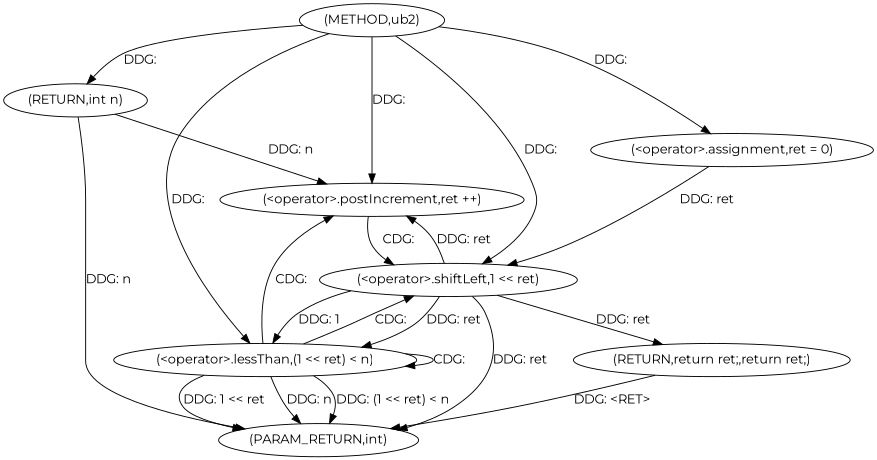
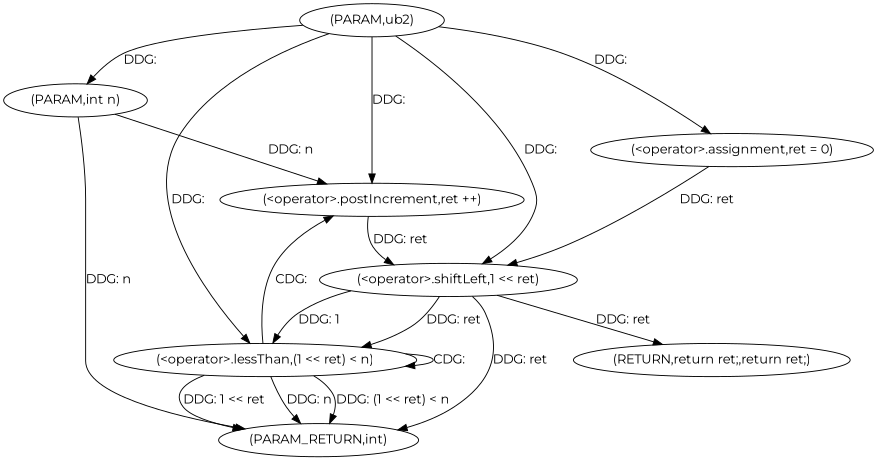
node "(METHOD,ub2)": label "(METHOD,ub2)" -> "(PARAM,ub2)"
node "(RETURN,int n)": label "(RETURN,int n)" -> "(PARAM,int n)"
edge "(<operator>.shiftLeft,1 << ret)" -> "(<operator>.postIncrement,ret ++)": removed, label "DDG: ret"
edge "(<operator>.postIncrement,ret ++)" -> "(<operator>.shiftLeft,1 << ret)": label "CDG: " -> "DDG: ret"
edge "(<operator>.lessThan,(1 << ret) < n)" -> "(<operator>.shiftLeft,1 << ret)": removed, label "CDG:"
edge "(RETURN,return ret;,return ret;)" -> "(PARAM_RETURN,int)": removed, label "DDG: <RET>"
